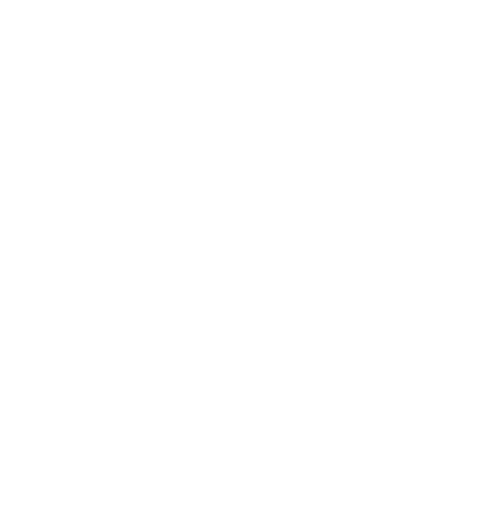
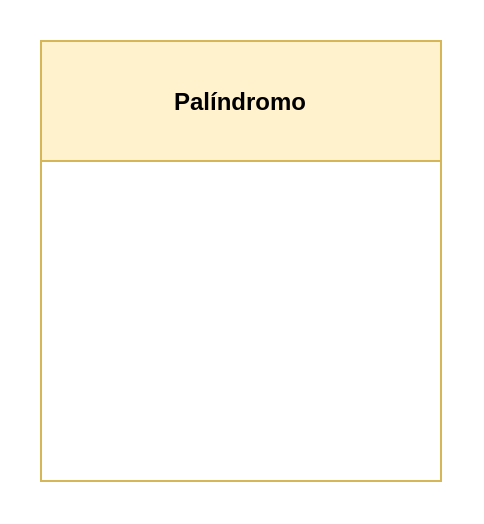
node "Palíndromo": added
